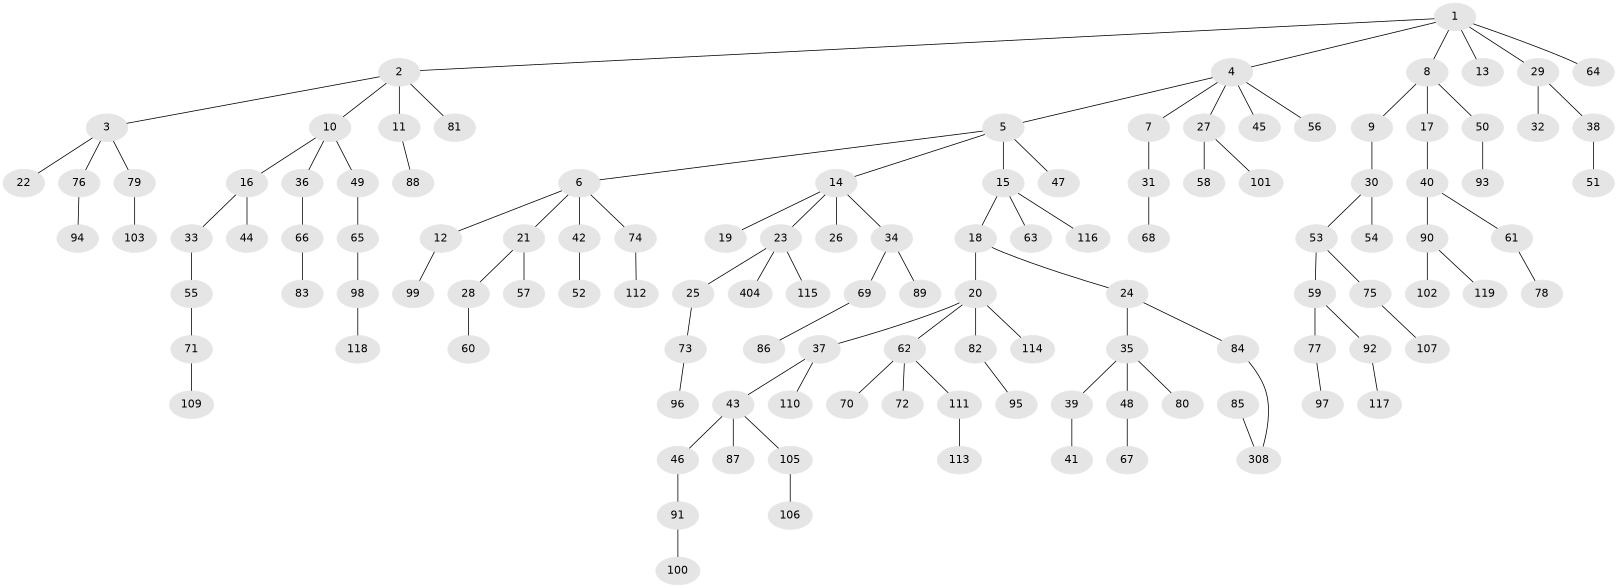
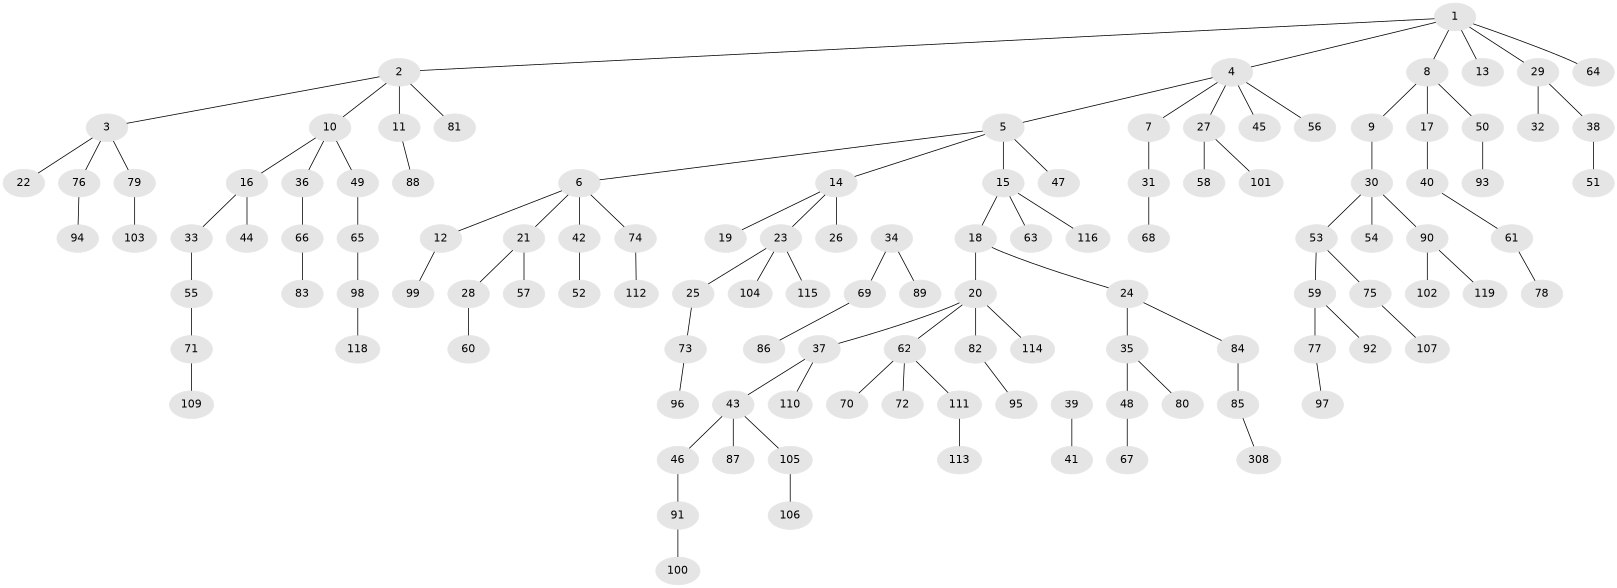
edge "14" -- "34": removed
edge "40" -- "90": now "30" -- "90"
node "404": label "404" -> "104"
edge "35" -- "39": removed
edge "84" -- "308": now "84" -- "85"
node "117": removed
